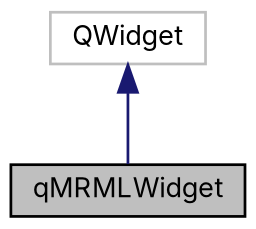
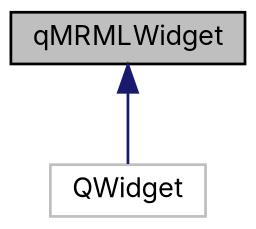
edge "qMRMLWidget" -> "QWidget": reversed
